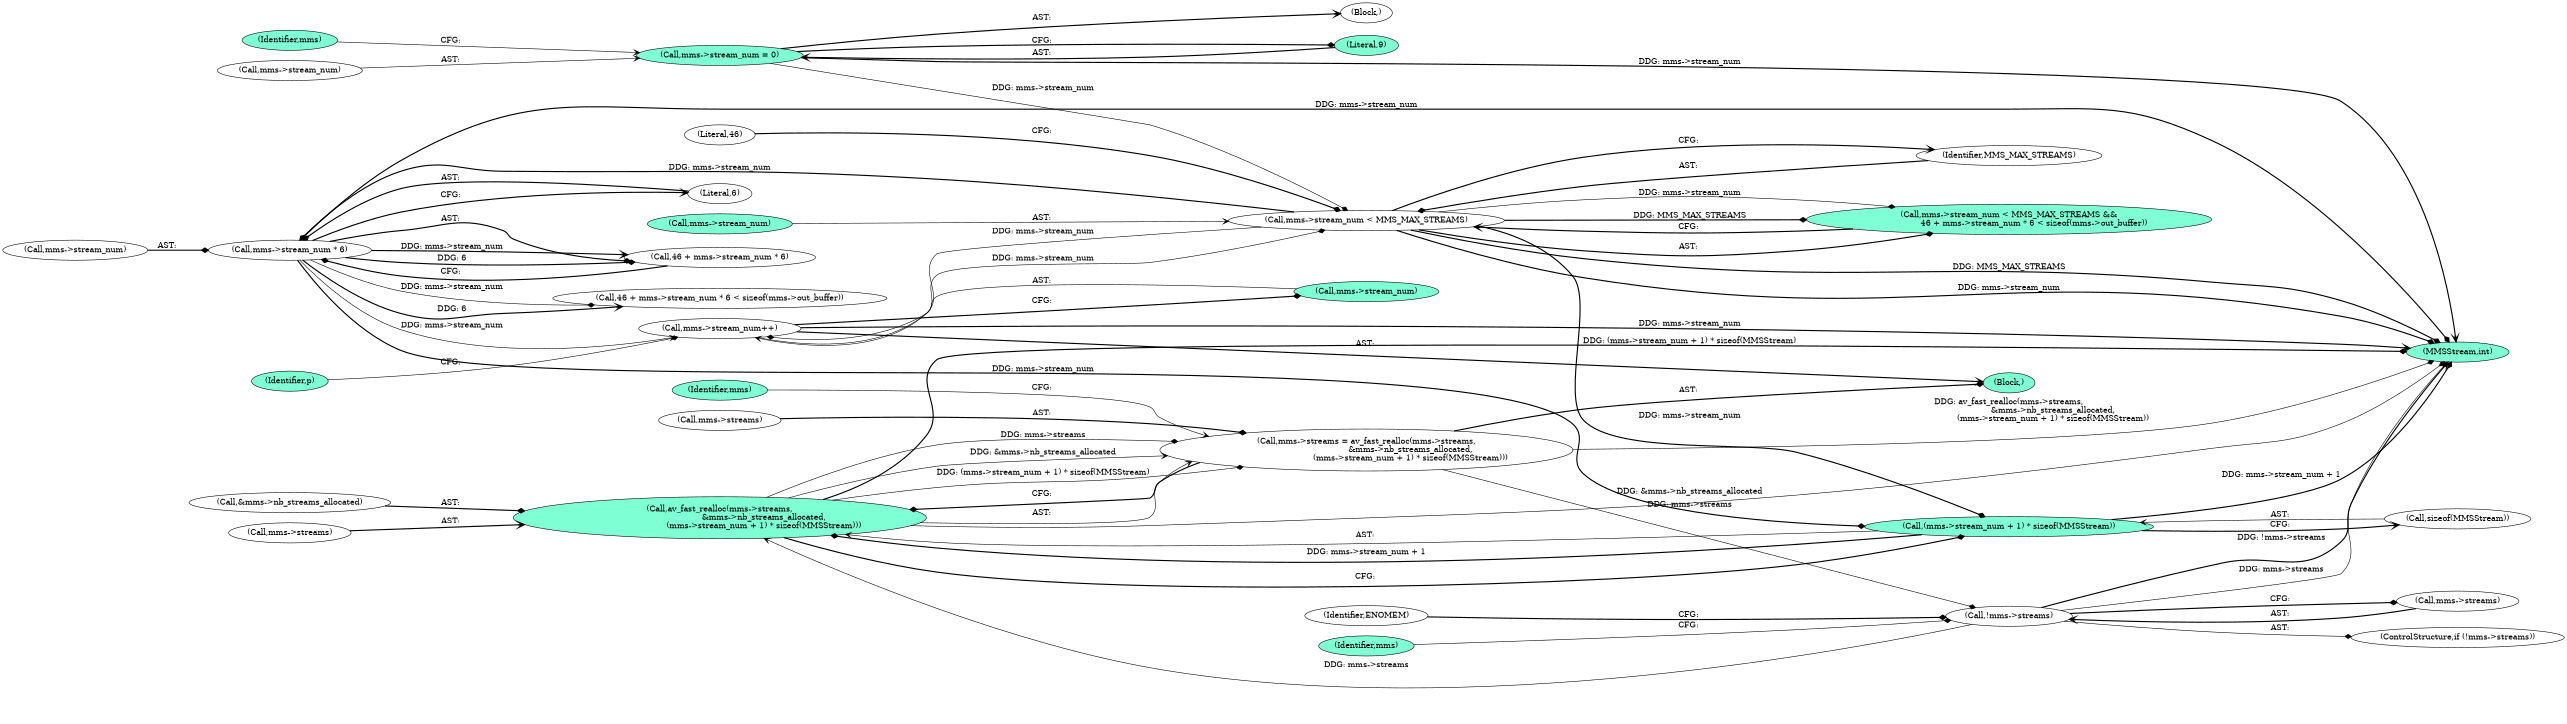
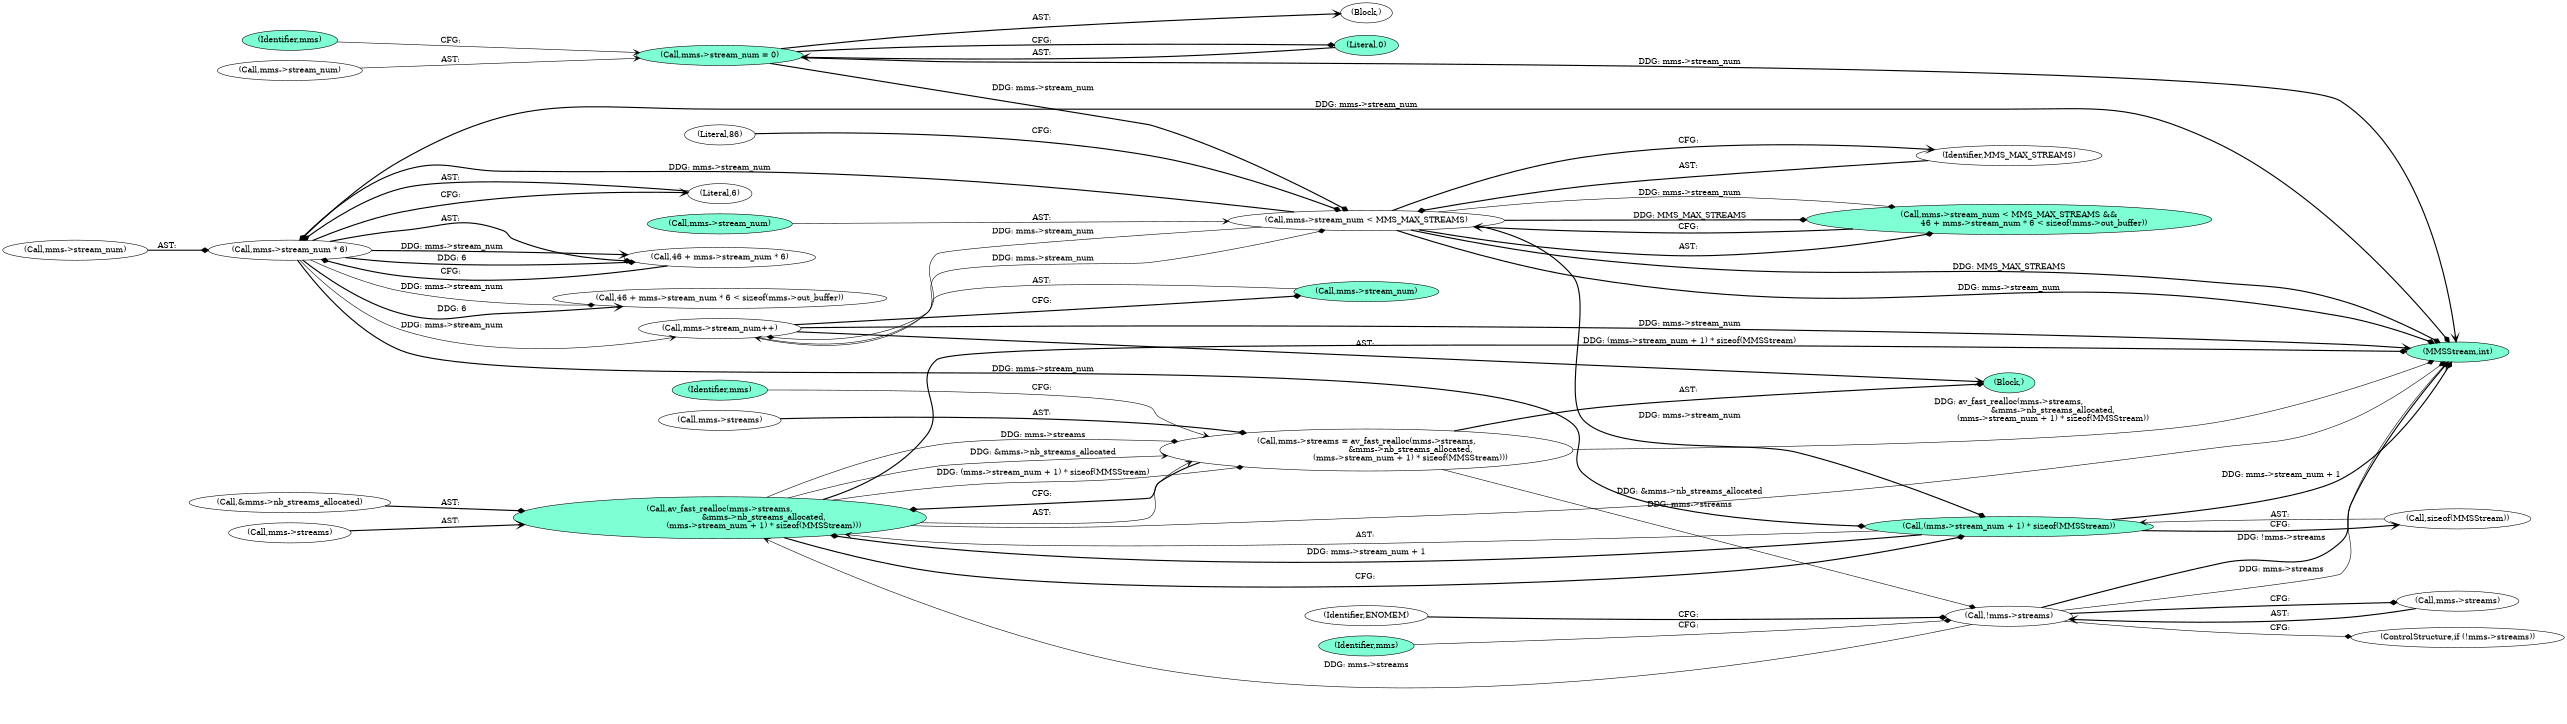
node "(Literal,9)": label "(Literal,9)" -> "(Literal,0)"
edge "(Call,mms->stream_num = 0)" -> "(Call,mms->stream_num < MMS_MAX_STREAMS)": style solid -> bold
node "(Literal,46)": label "(Literal,46)" -> "(Literal,86)"
node "(Identifier,p)": removed
edge "(Call,!mms->streams)" -> "(ControlStructure,if (!mms->streams))": label "AST: " -> "CFG: "
